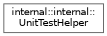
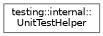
node "internal::internal:: UnitTestHelper": label "internal::internal:: UnitTestHelper" -> "testing::internal:: UnitTestHelper"
